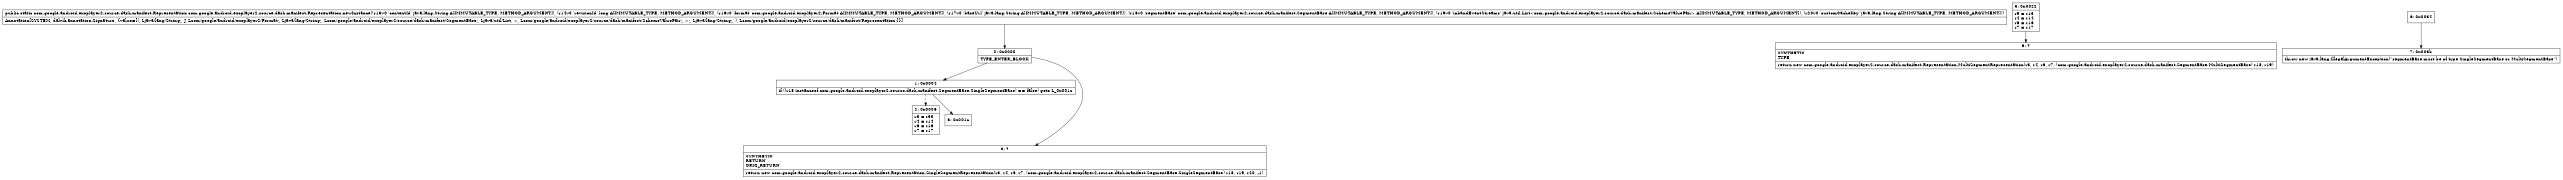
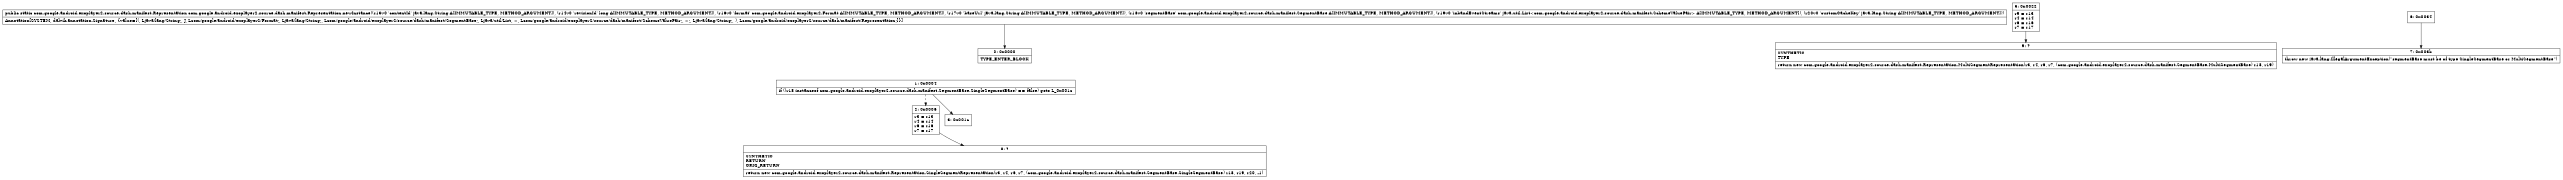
edge "0: 0x0000" -> "1: 0x0004": removed
edge "0: 0x0000" -> "8: ?": now "2: 0x0006" -> "8: ?"
node "2: 0x0006": text "r3 = r33" -> "r3 = r13"
